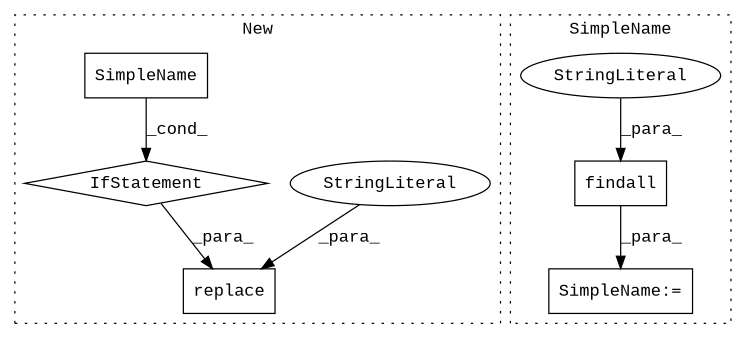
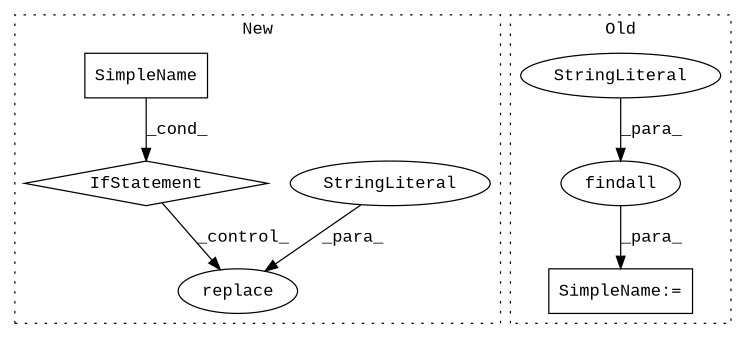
cluster "SimpleName": label "SimpleName" -> "Old"
node "findall": shape box -> ellipse
edge "IfStatement" -> "replace": label "_para_" -> "_control_"
node "replace": shape box -> ellipse
